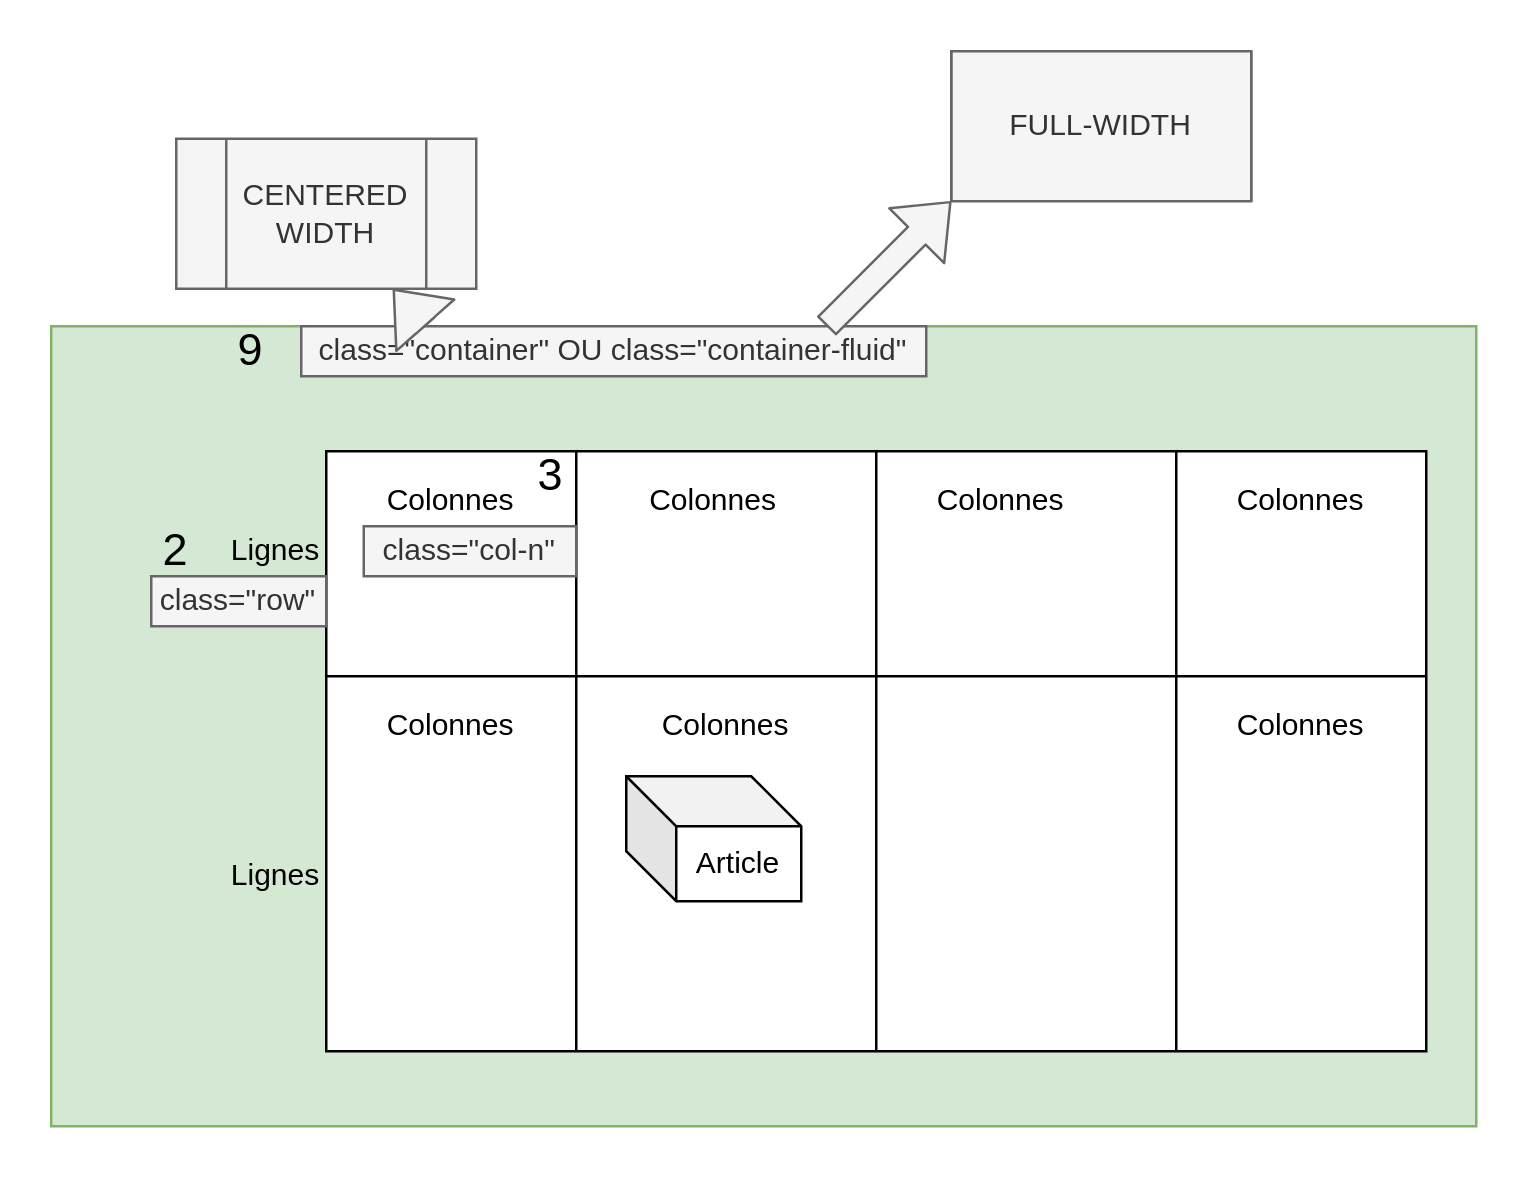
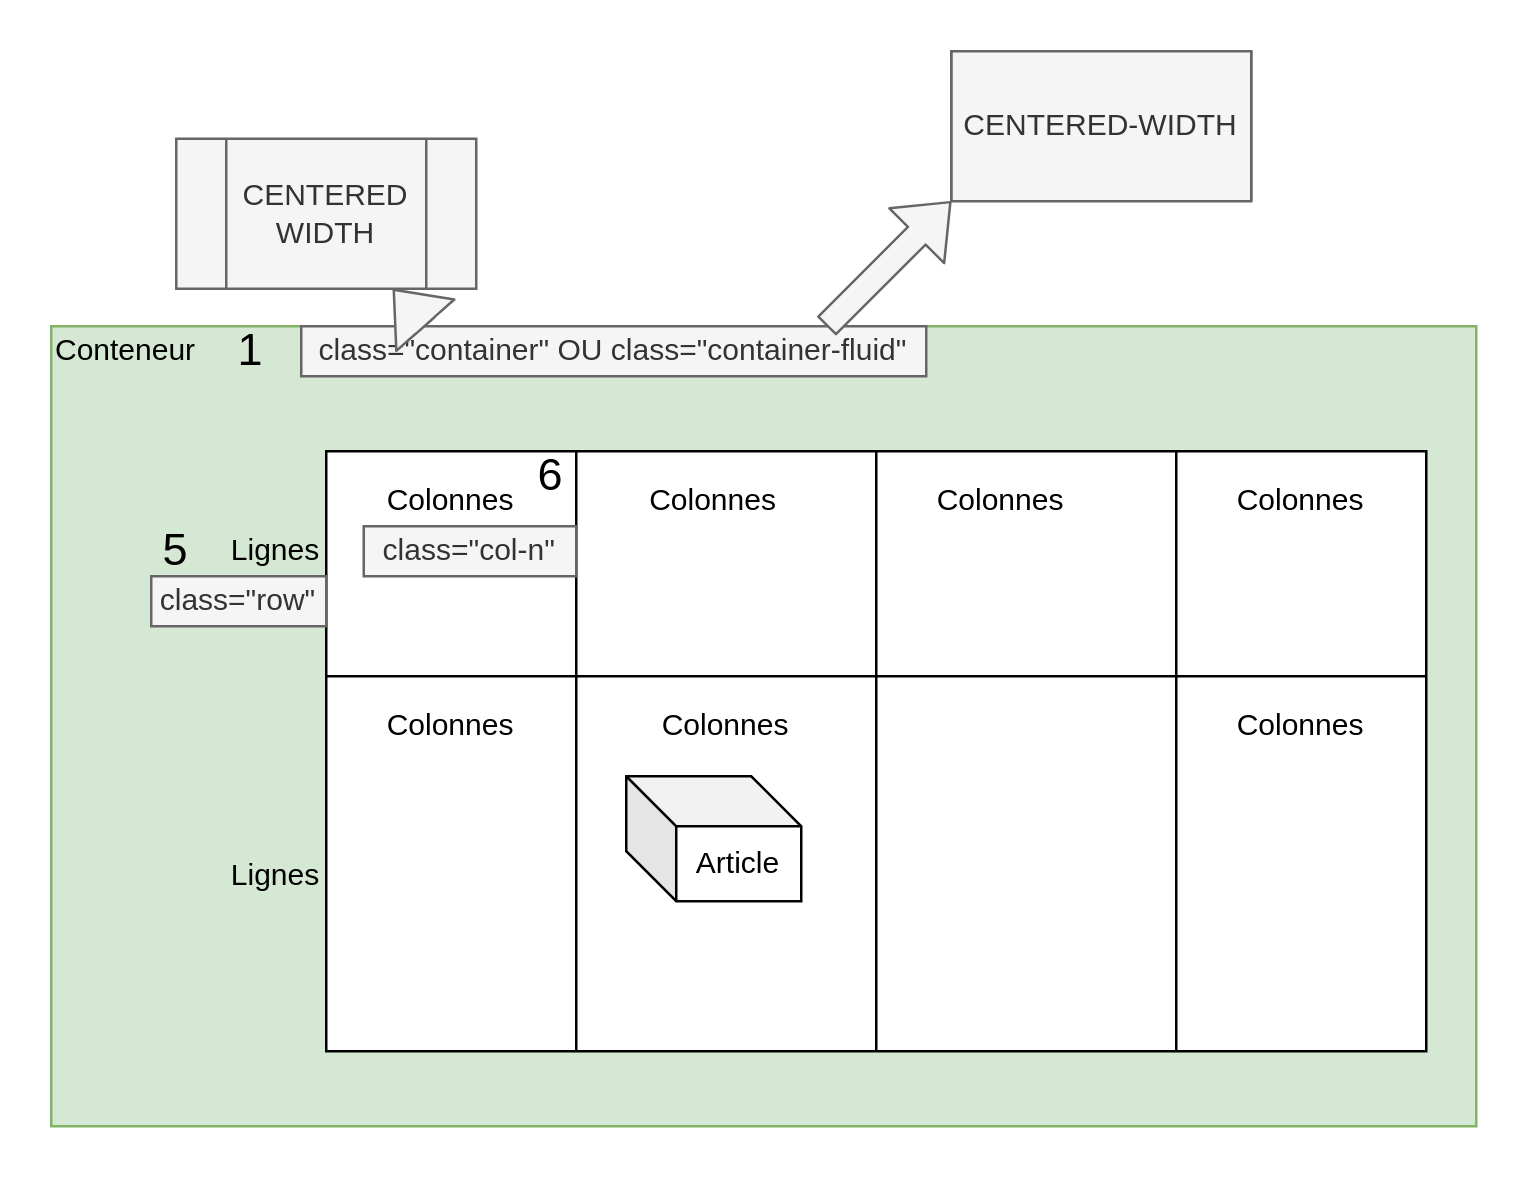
node "FULL-WIDTH": label "FULL-WIDTH" -> "CENTERED-WIDTH"
node "Conteneur": added
node "9": label "9" -> "1"
node "3": label "3" -> "6"
node "2": label "2" -> "5"
